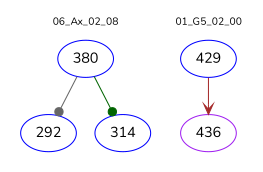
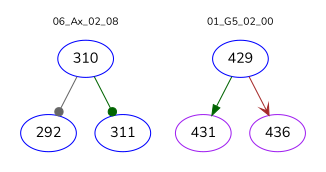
node "380": label "380" -> "310"
node "314": label "314" -> "311"
node "431": added
